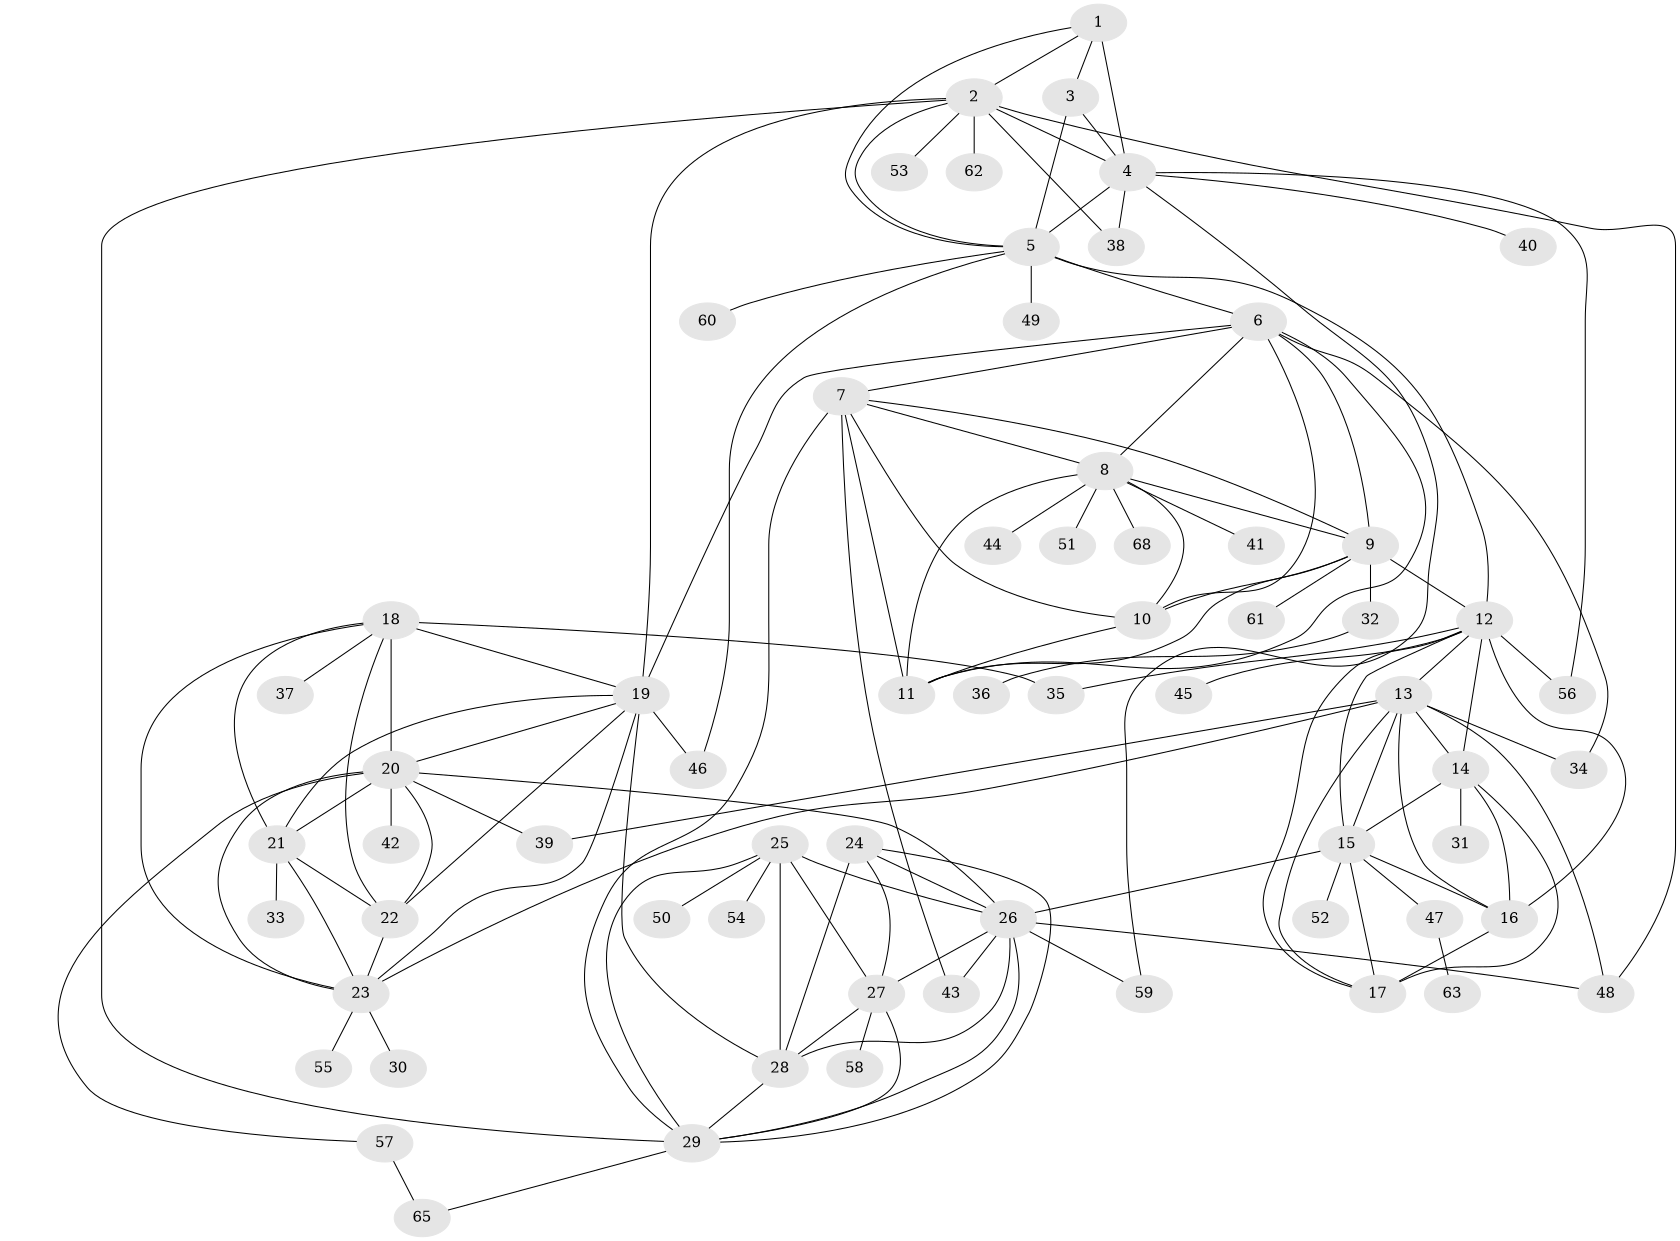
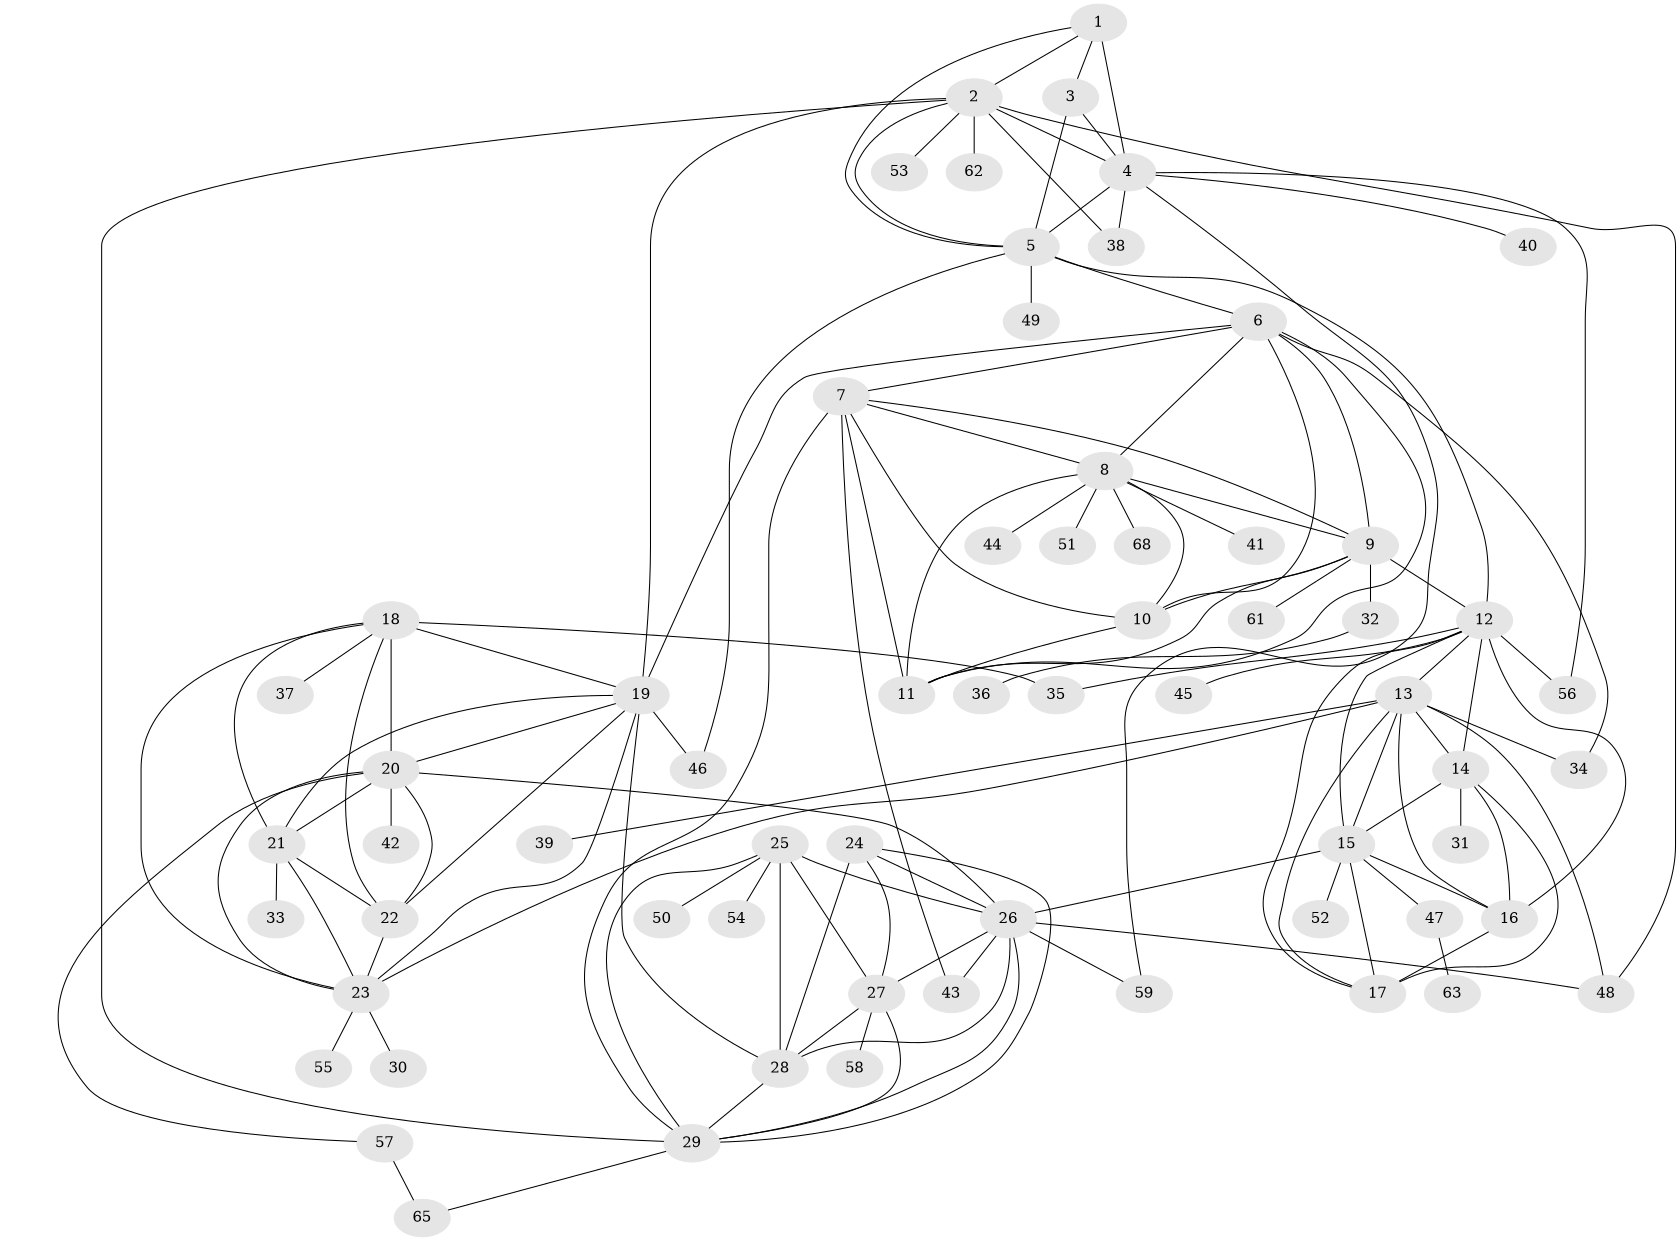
node "60": removed
edge "20" -- "39": removed
